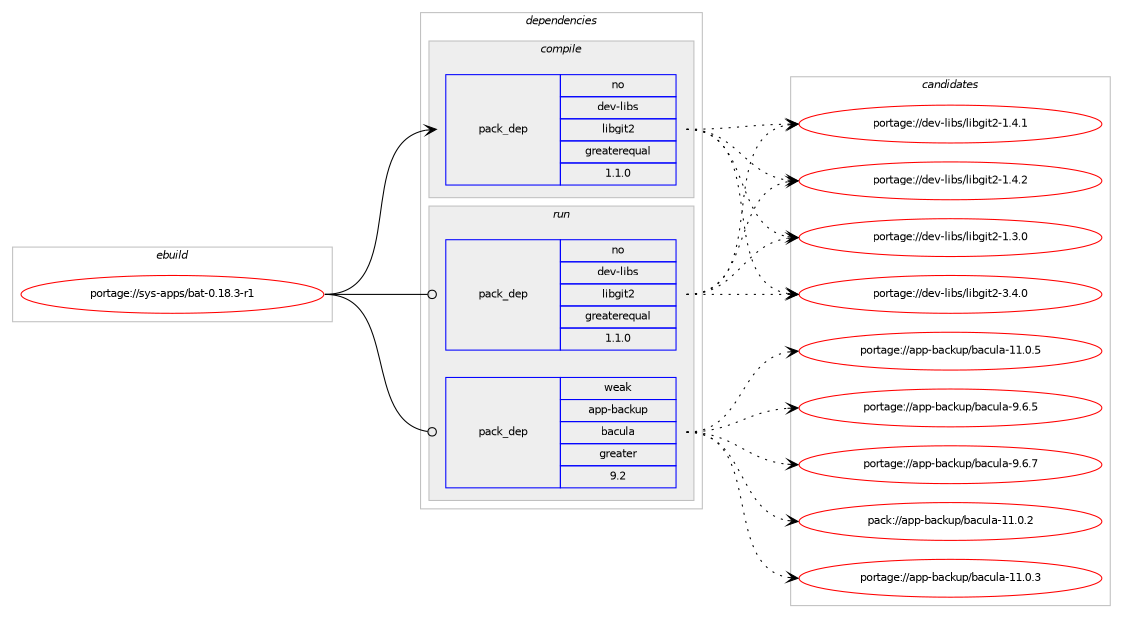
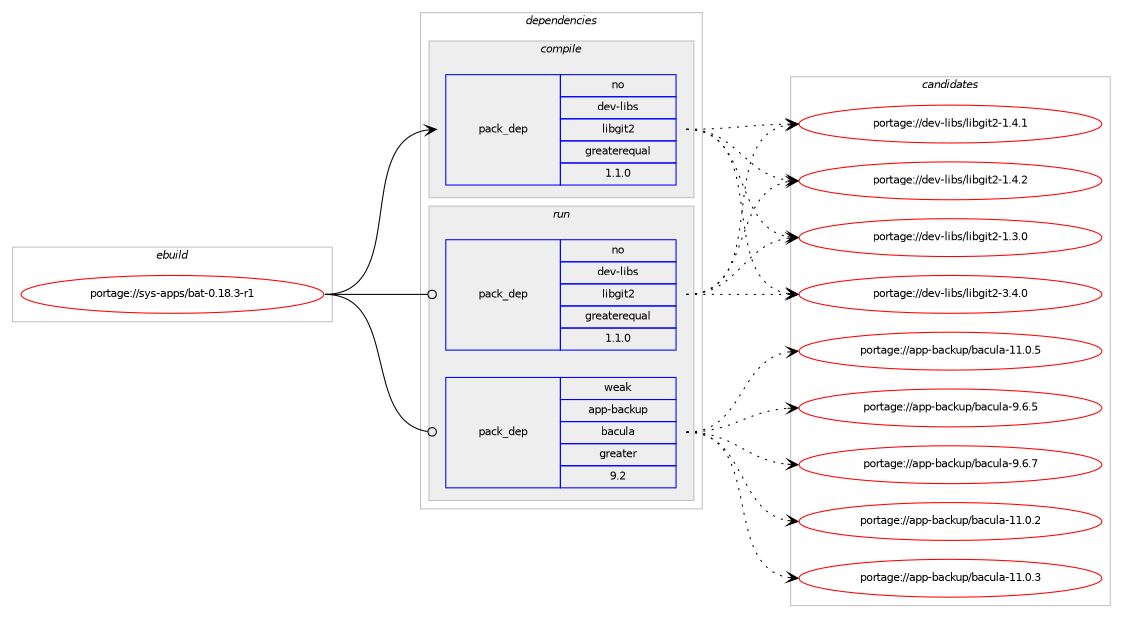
node "pack://app-backup/bacula-11.0.2": label "pack://app-backup/bacula-11.0.2" -> "portage://app-backup/bacula-11.0.2"
